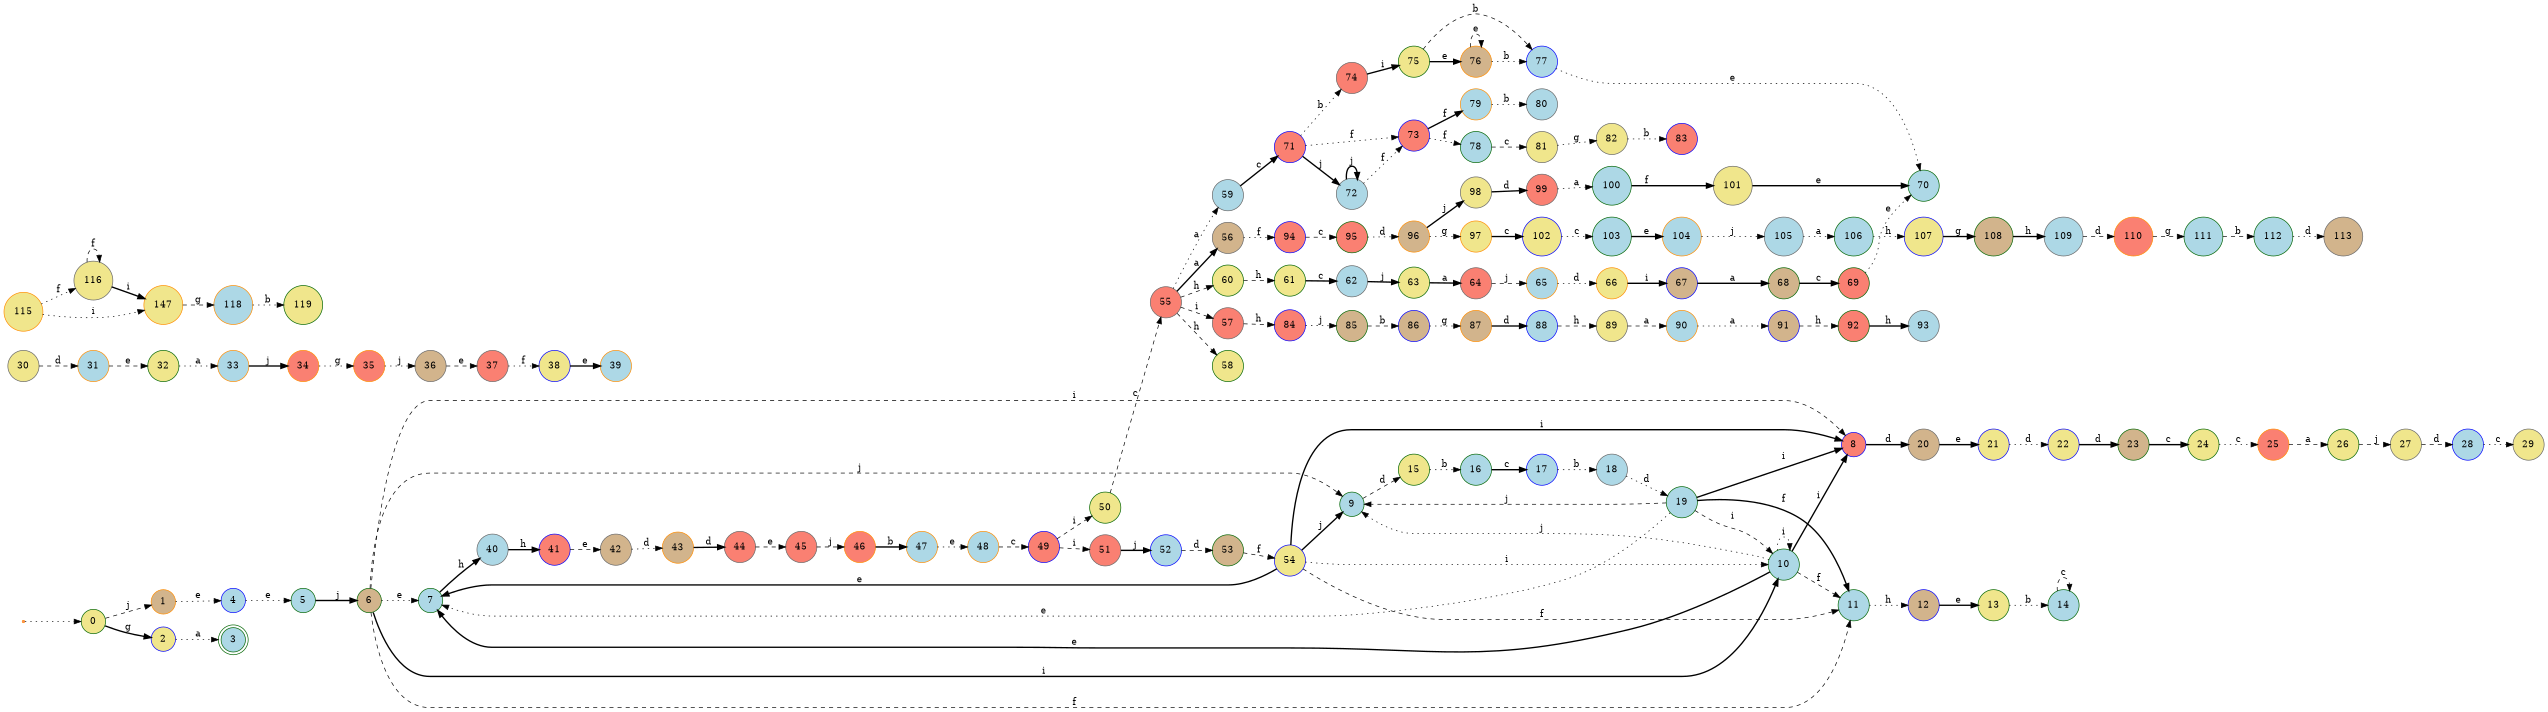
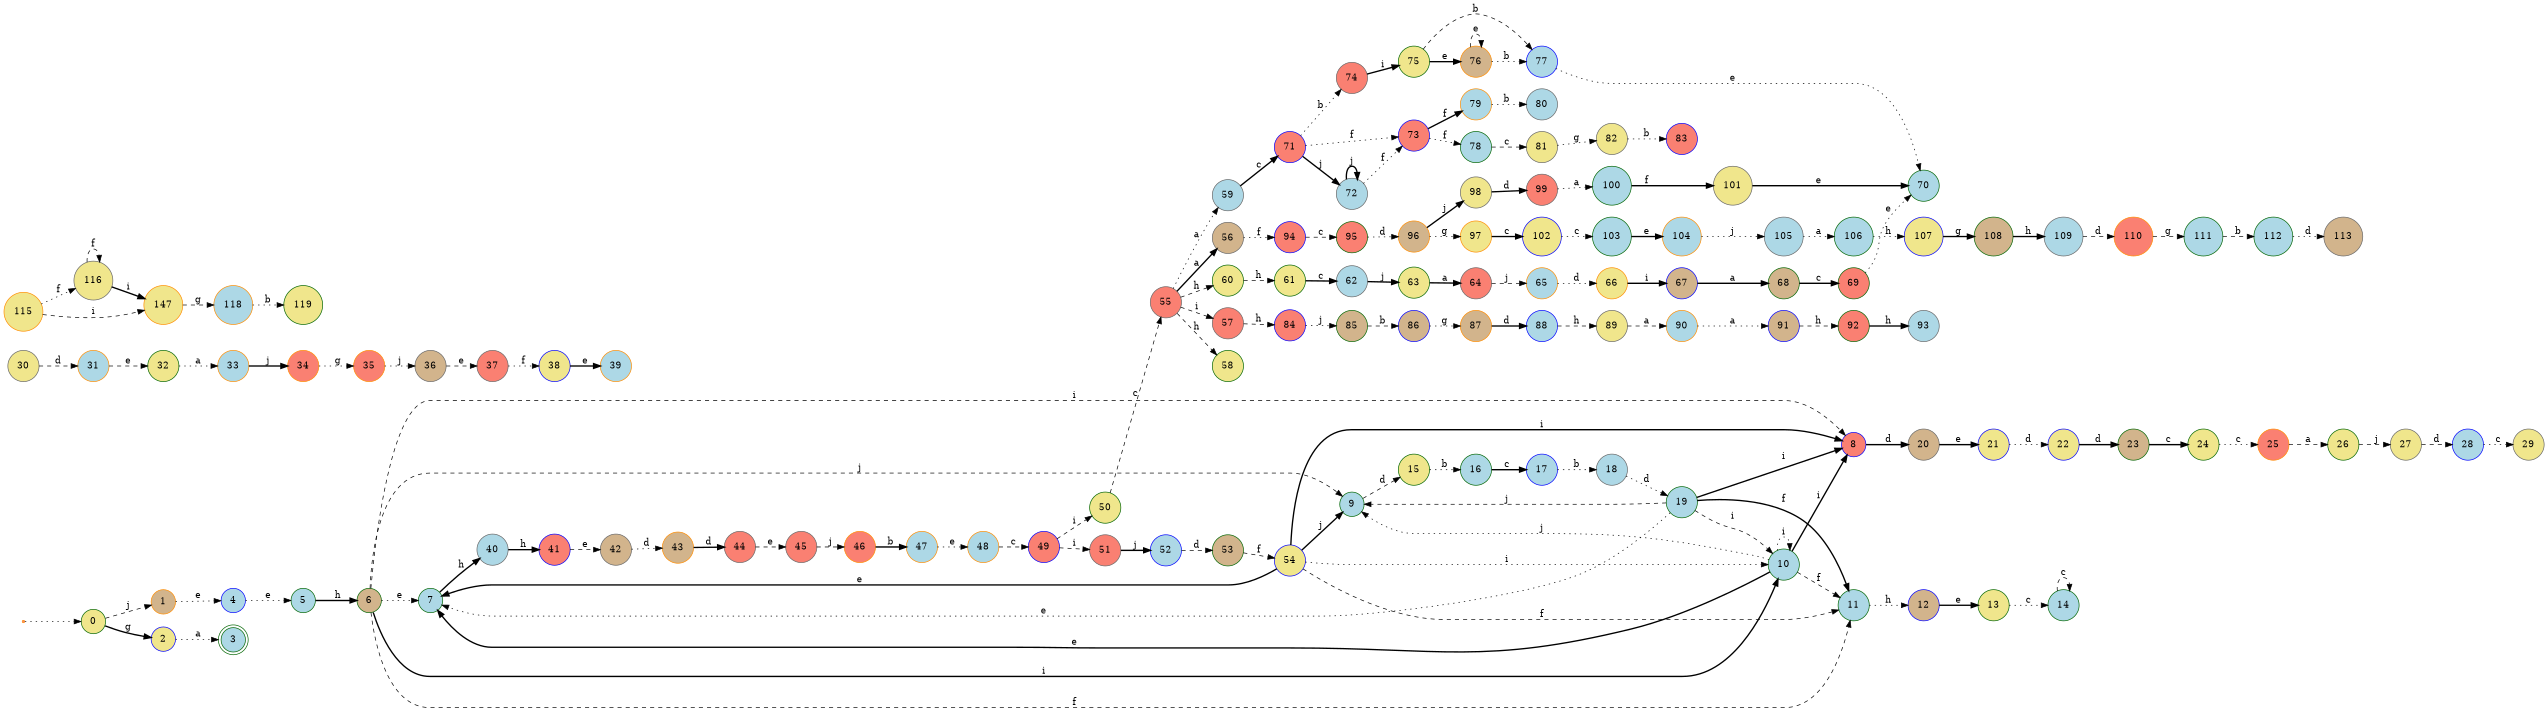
edge "115" -> "147": style dotted -> dashed
edge "5" -> "6": label "j" -> "h"
edge "13" -> "14": label "b" -> "c"
